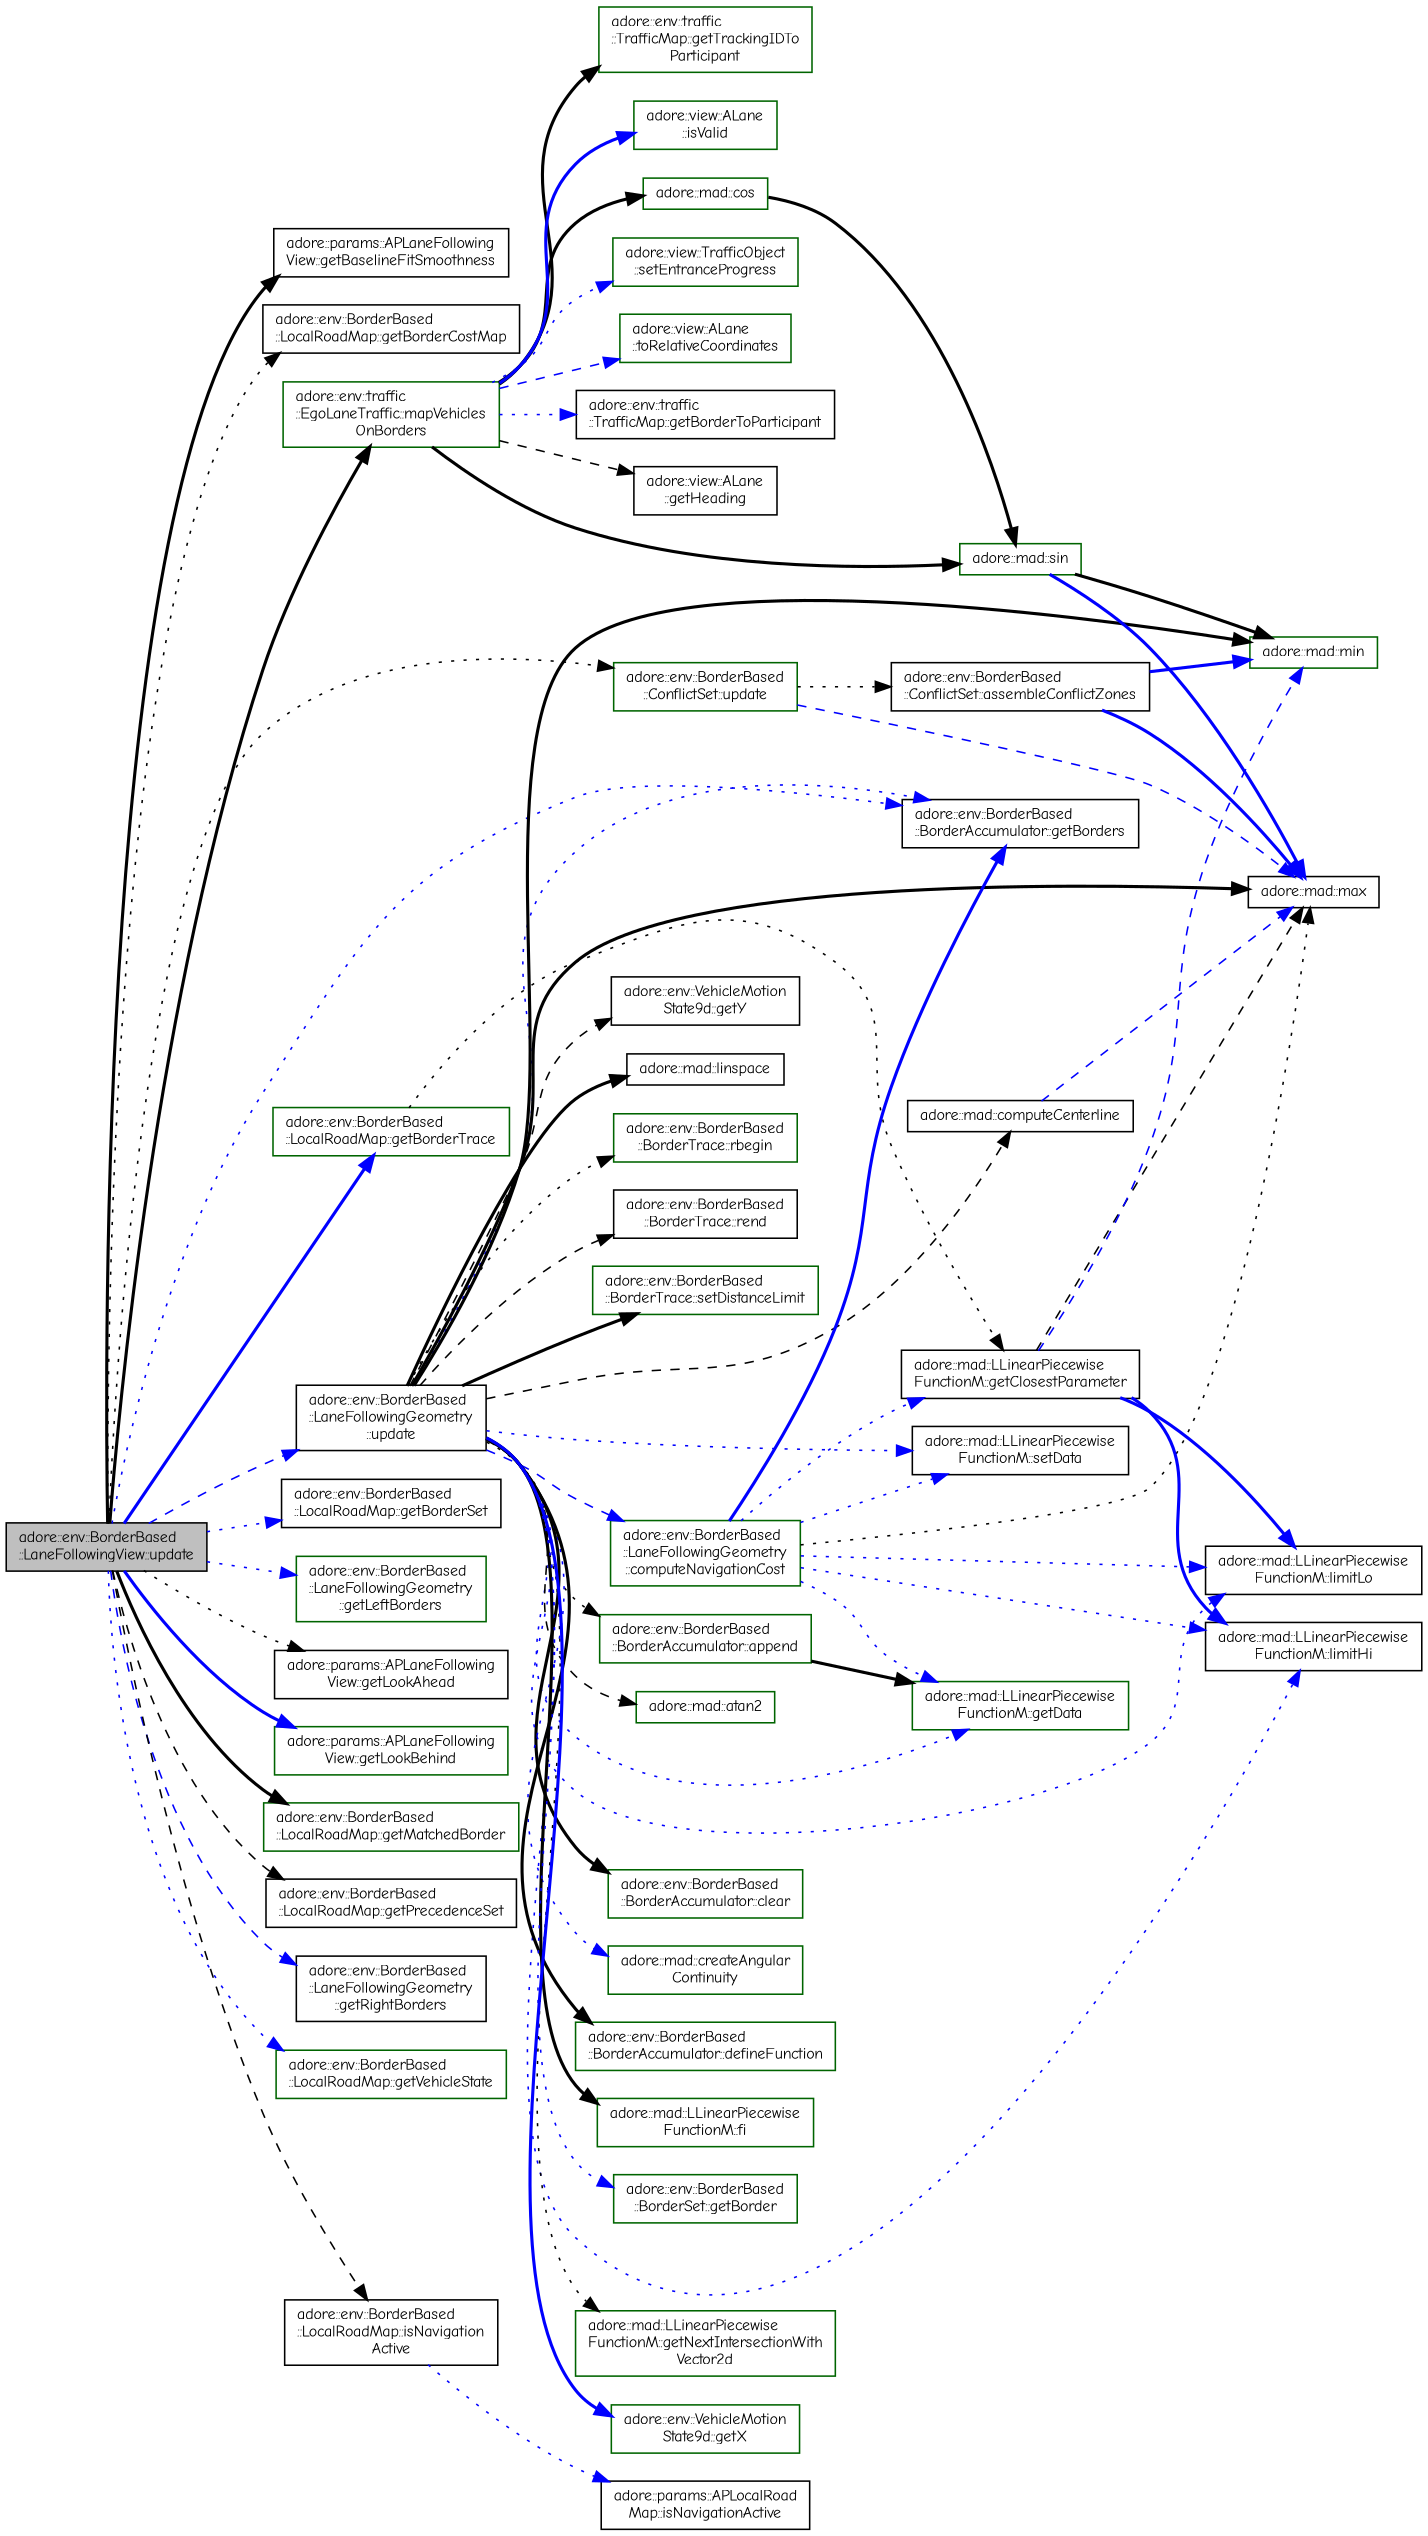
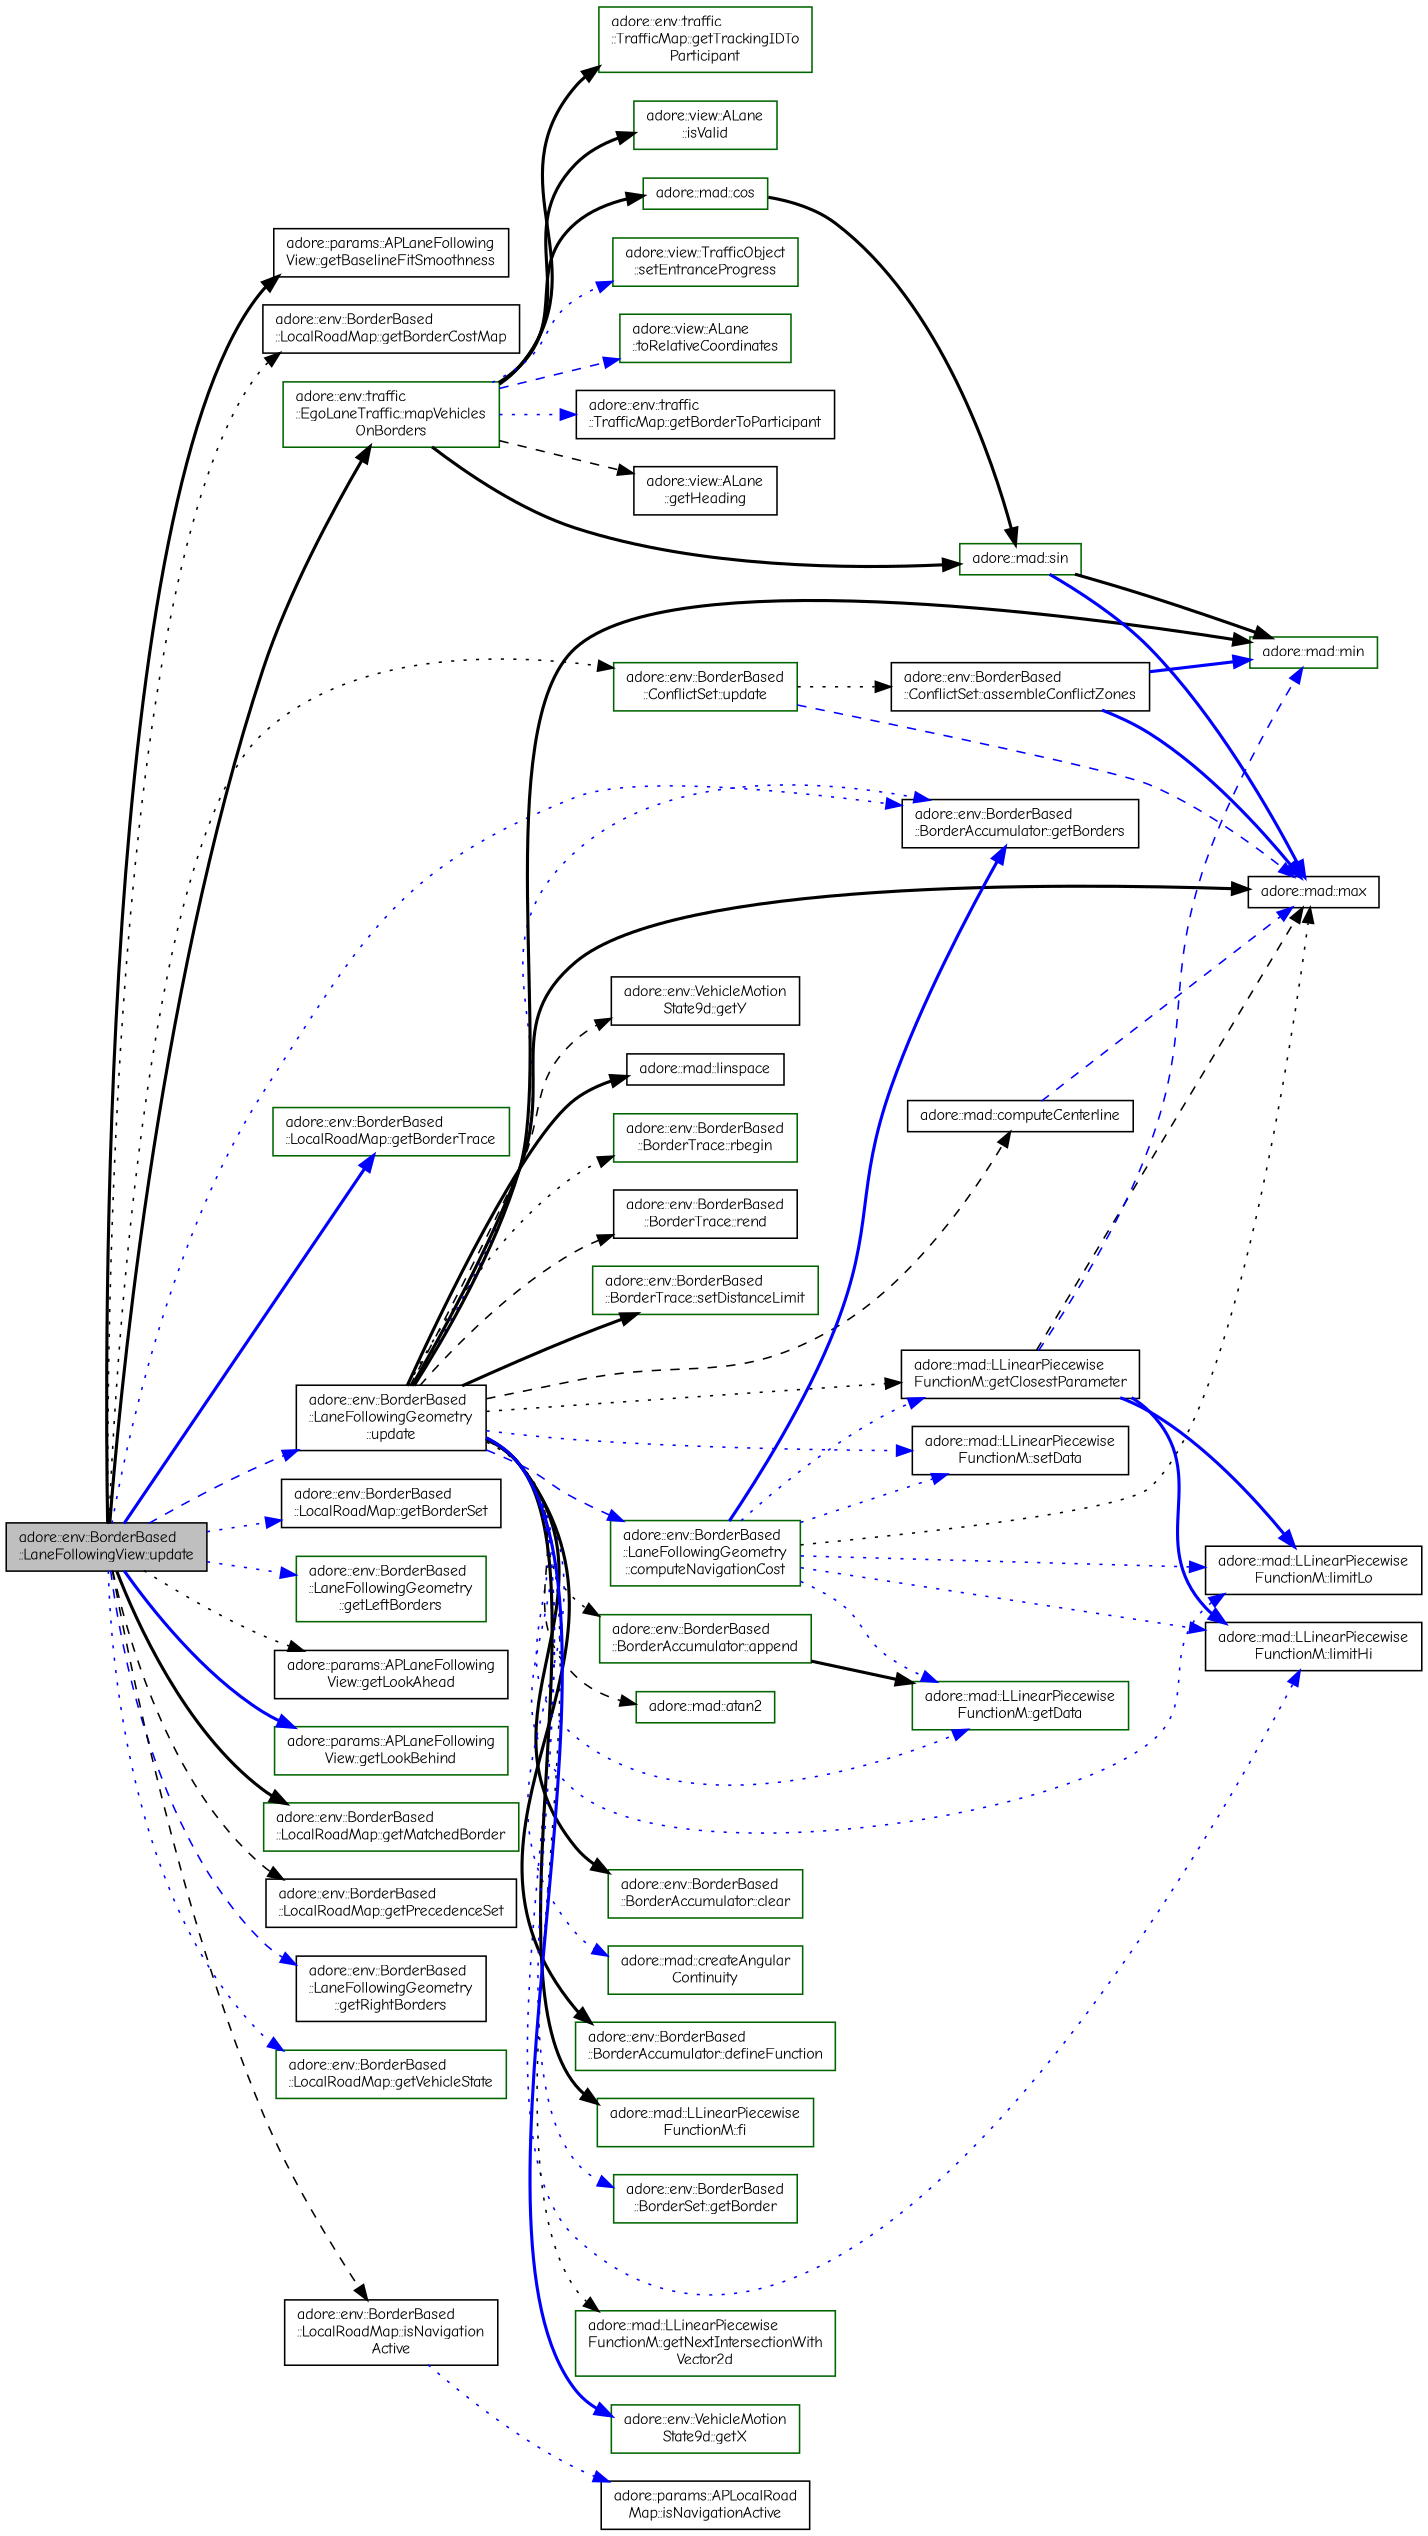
edge "adore::env::traffic ::EgoLaneTraffic::mapVehicles OnBorders" -> "adore::view::ALane ::isValid": color blue -> black
edge "adore::env::BorderBased ::LocalRoadMap::getBorderTrace" -> "adore::mad::LLinearPiecewise FunctionM::getClosestParameter": now "adore::env::BorderBased ::LaneFollowingGeometry ::update" -> "adore::mad::LLinearPiecewise FunctionM::getClosestParameter"
